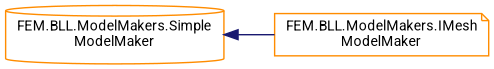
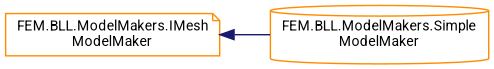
edge "FEM.BLL.ModelMakers.IMesh ModelMaker" -> "FEM.BLL.ModelMakers.Simple ModelMaker": reversed
